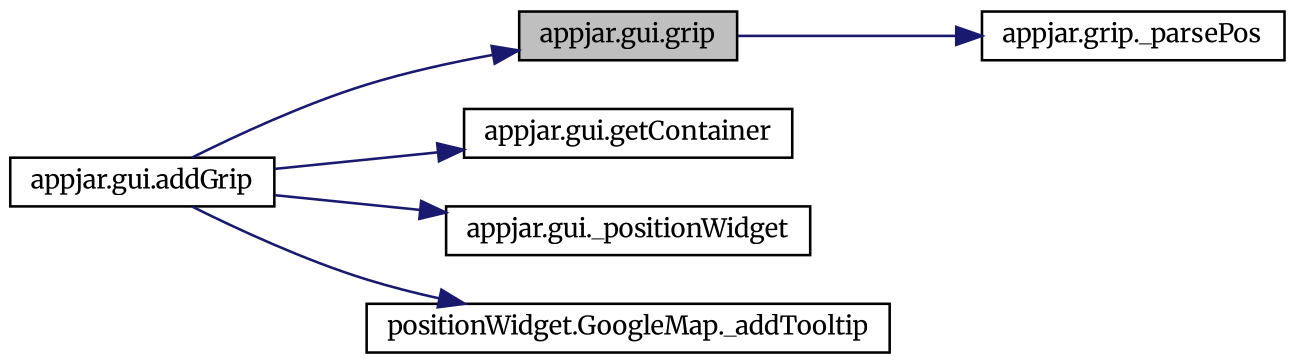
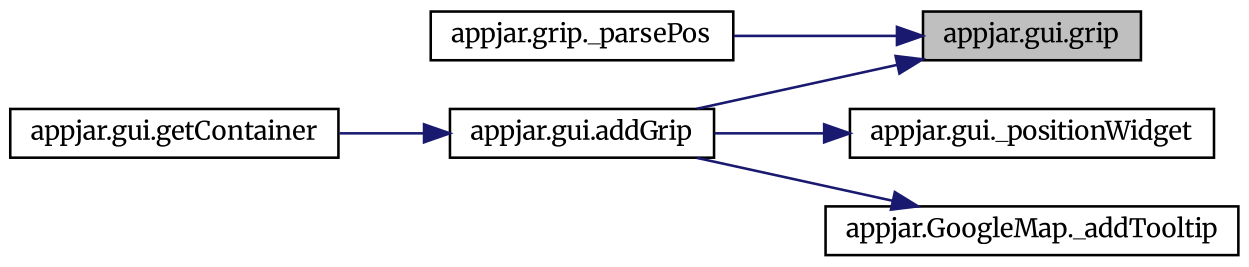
edge "appjar.gui.grip" -> "appjar.grip._parsePos": reversed
edge "appjar.gui.addGrip" -> "appjar.gui.getContainer": reversed
node "positionWidget.GoogleMap._addTooltip": label "positionWidget.GoogleMap._addTooltip" -> "appjar.GoogleMap._addTooltip"
